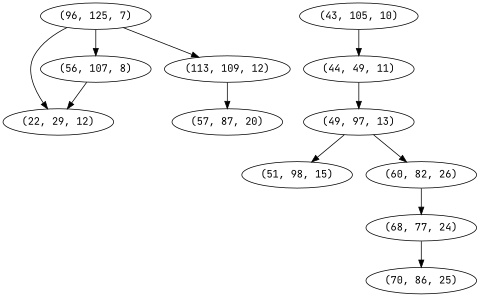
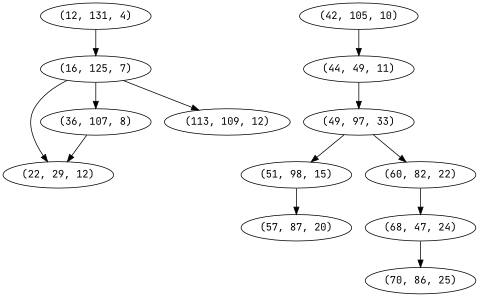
node "(12, 131, 4)": added
node "(96, 125, 7)": label "(96, 125, 7)" -> "(16, 125, 7)"
node "(43, 105, 10)": label "(43, 105, 10)" -> "(42, 105, 10)"
node "(56, 107, 8)": label "(56, 107, 8)" -> "(36, 107, 8)"
edge "(113, 109, 12)" -> "(57, 87, 20)": now "(51, 98, 15)" -> "(57, 87, 20)"
node "(49, 97, 13)": label "(49, 97, 13)" -> "(49, 97, 33)"
node "(60, 82, 26)": label "(60, 82, 26)" -> "(60, 82, 22)"
node "(68, 77, 24)": label "(68, 77, 24)" -> "(68, 47, 24)"
